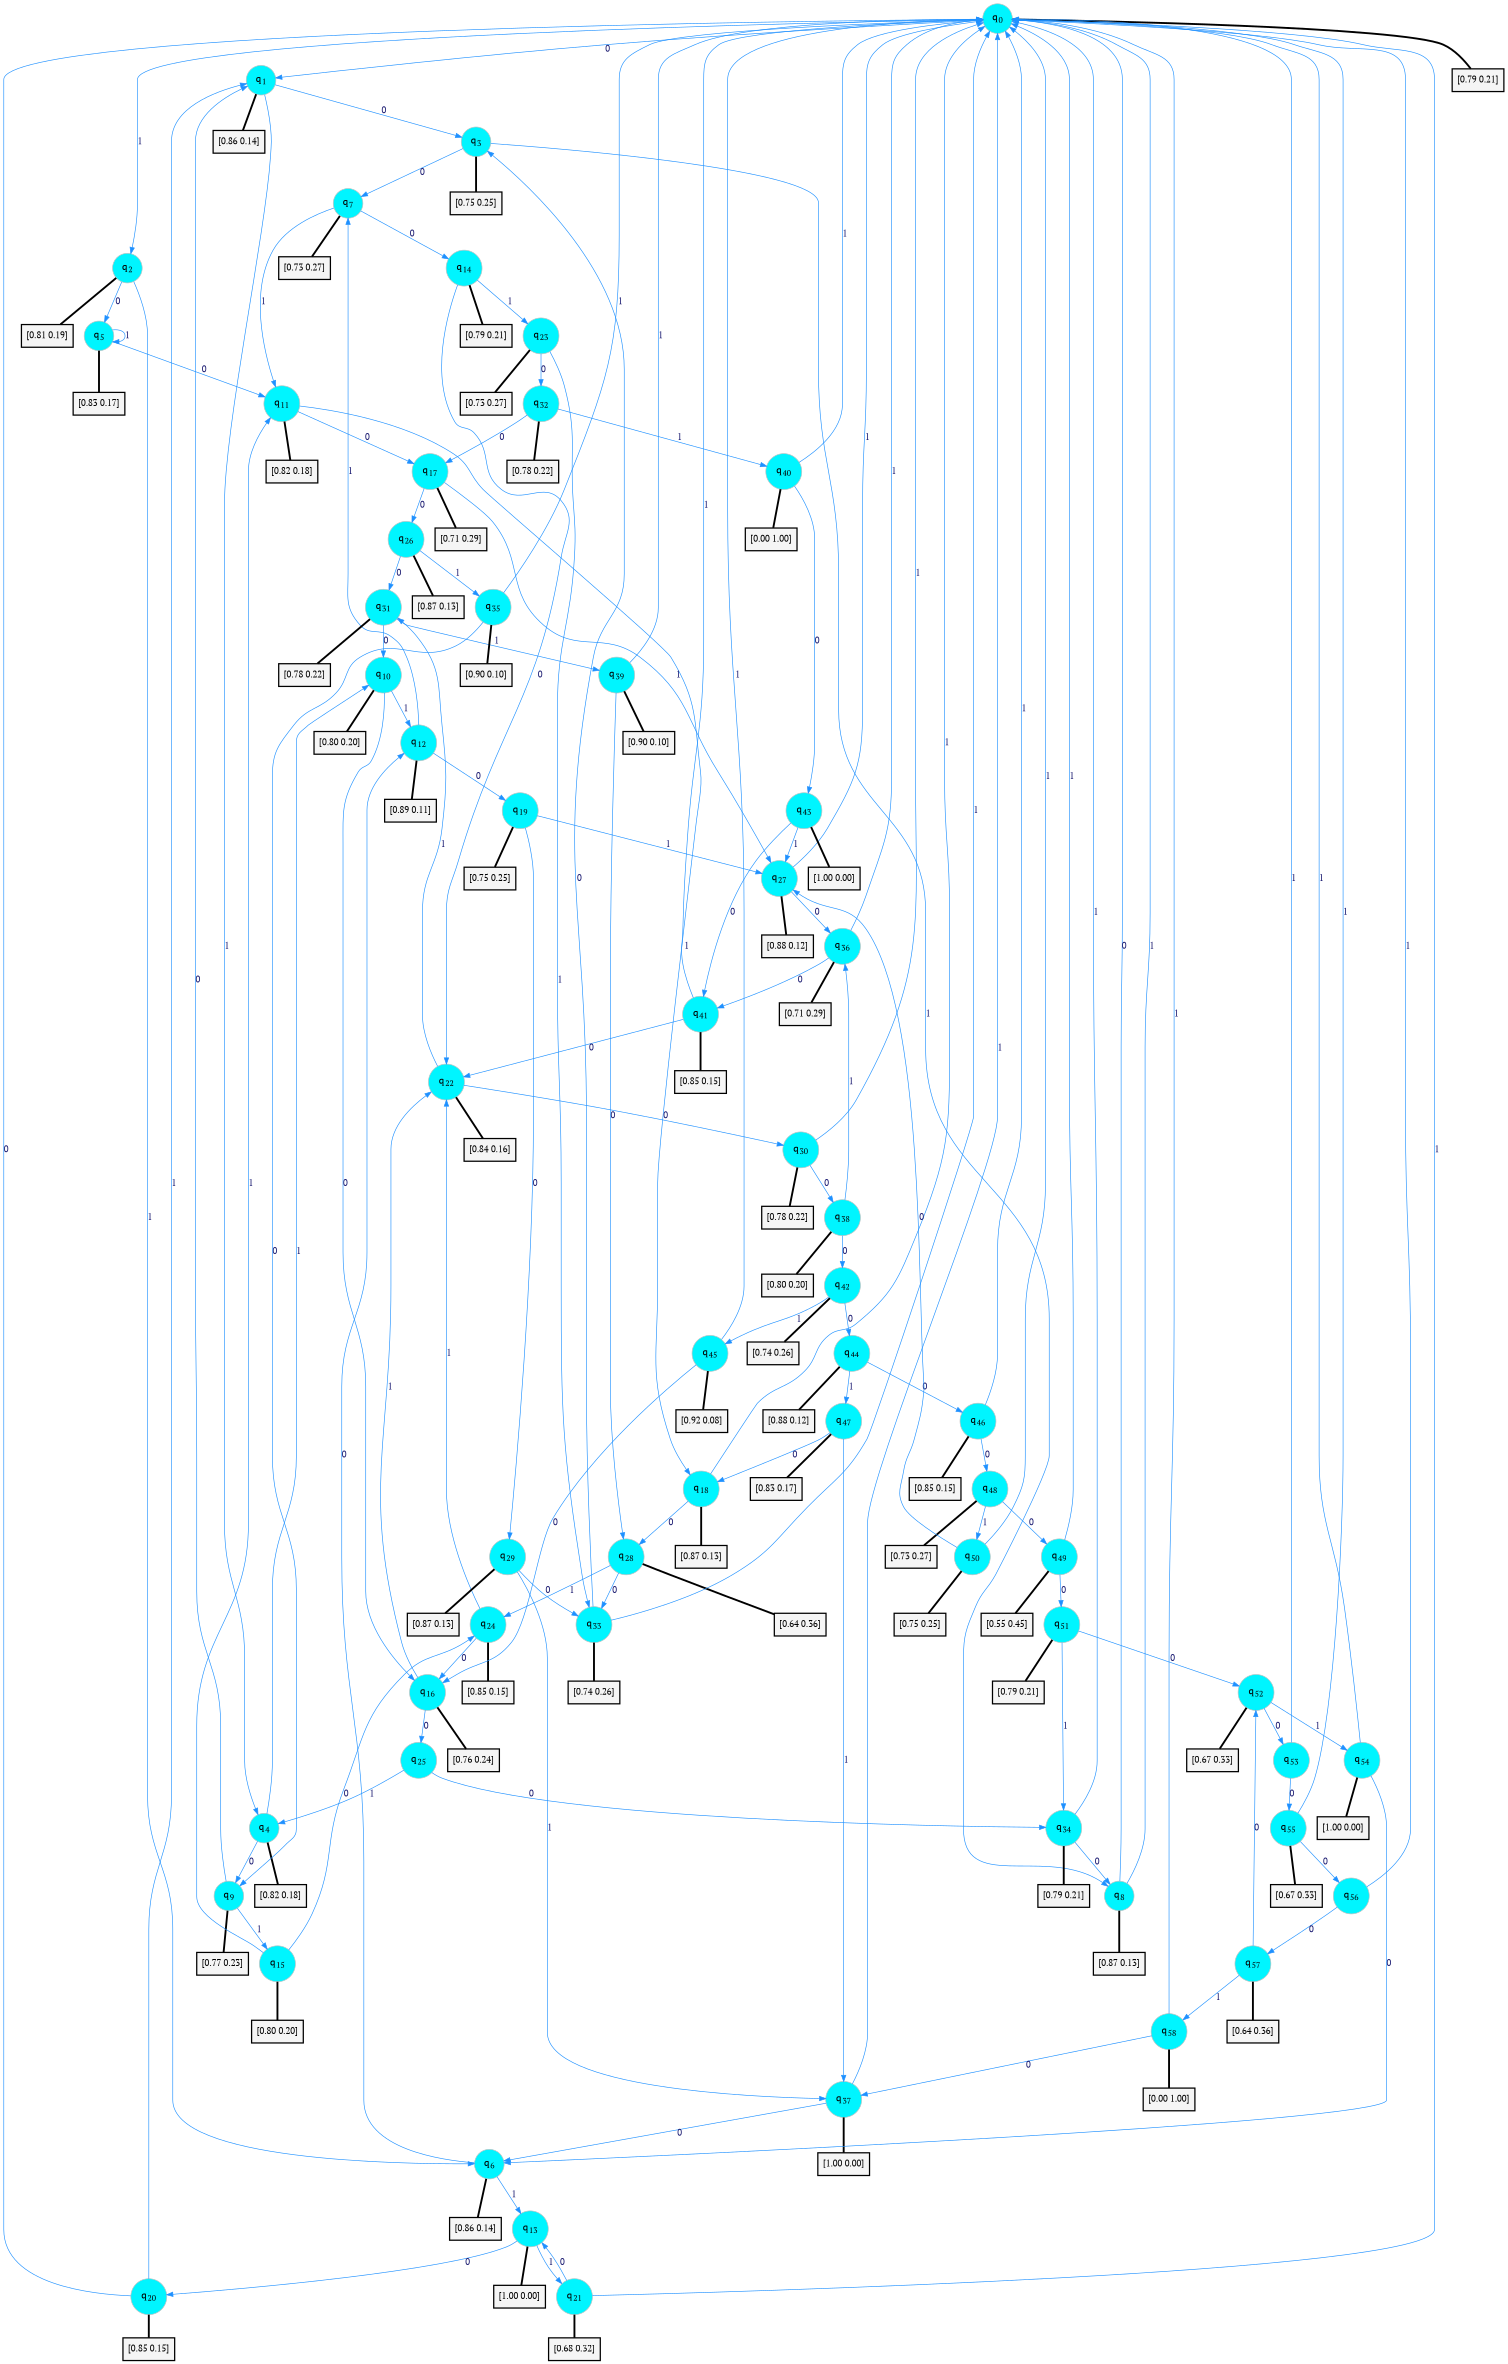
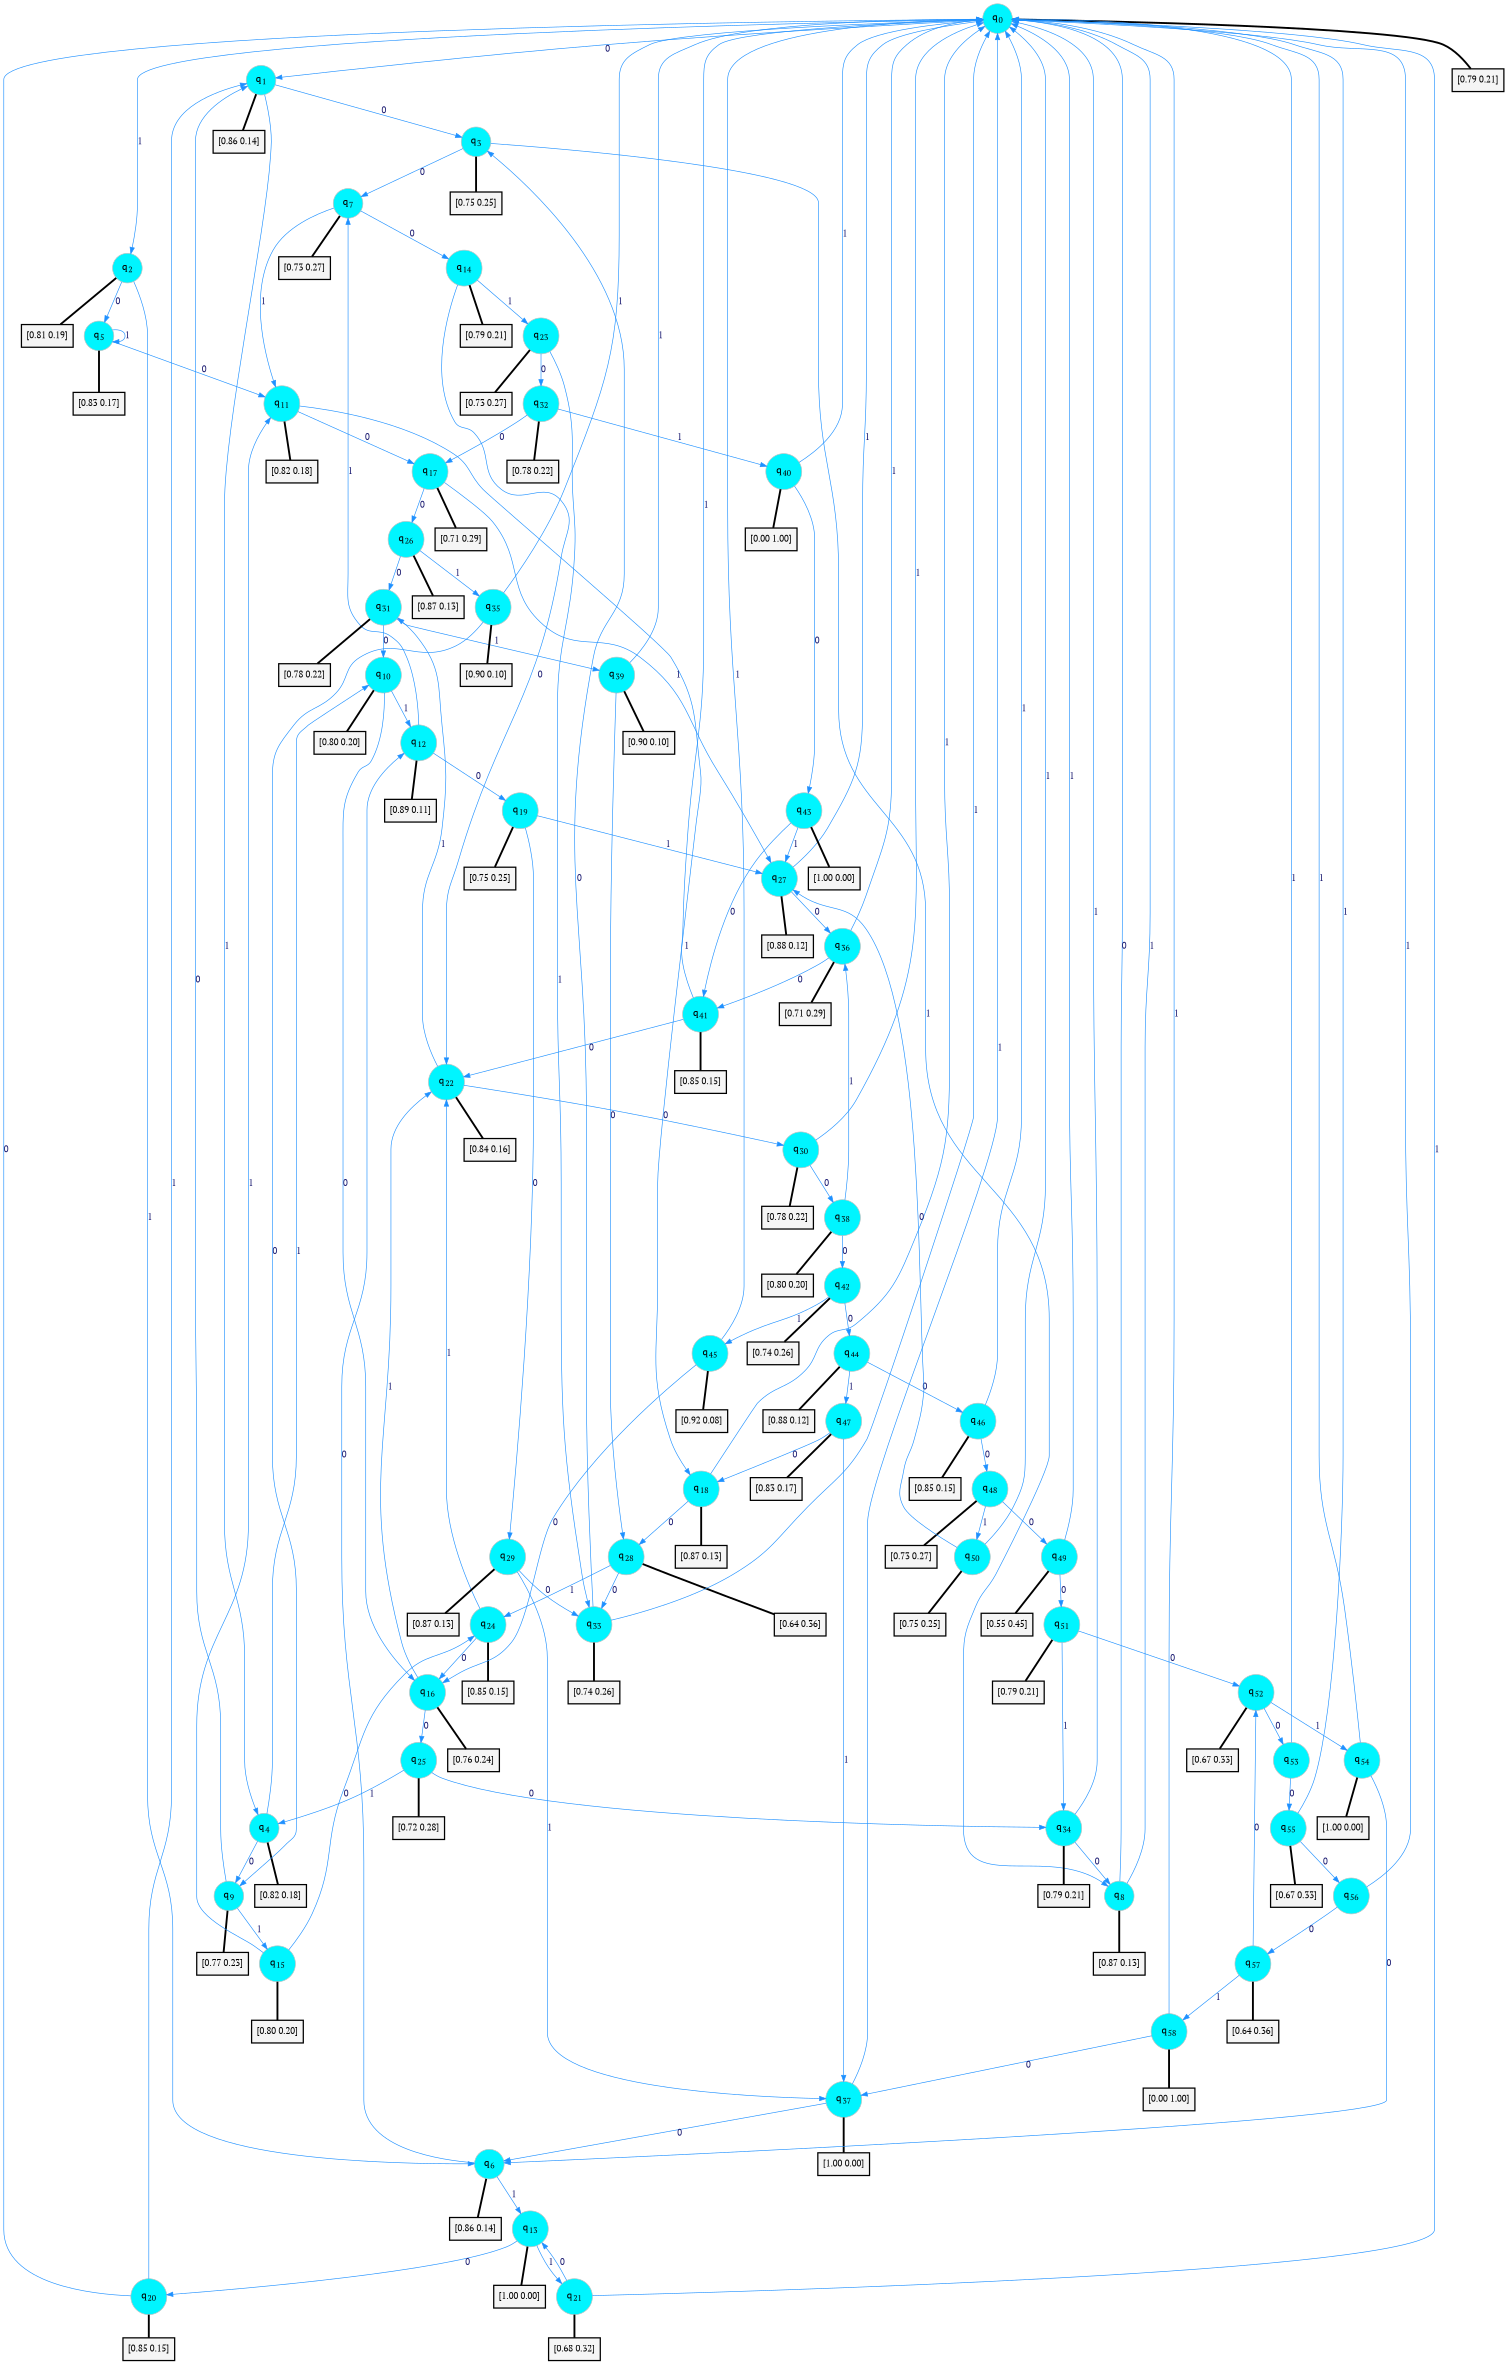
node "[0.72 0.28]": added
